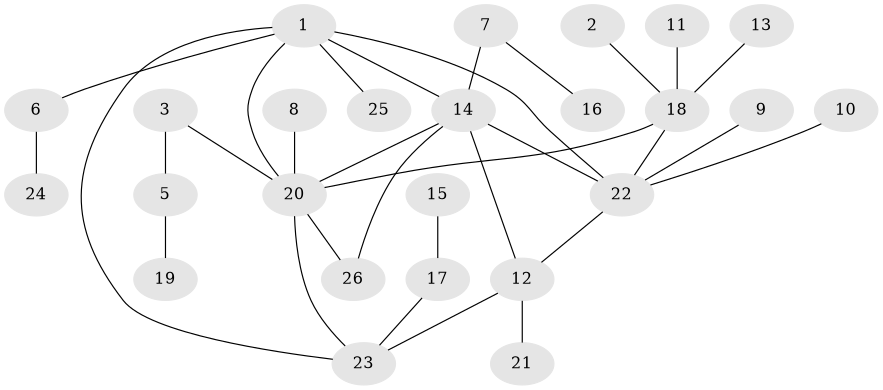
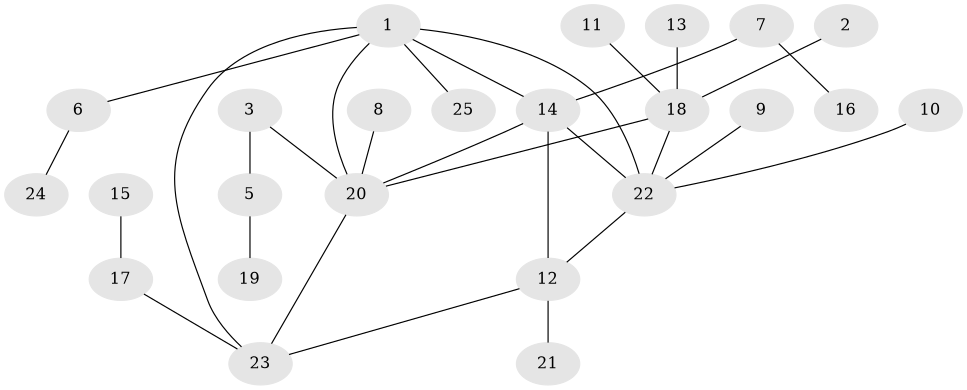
node "26": removed
